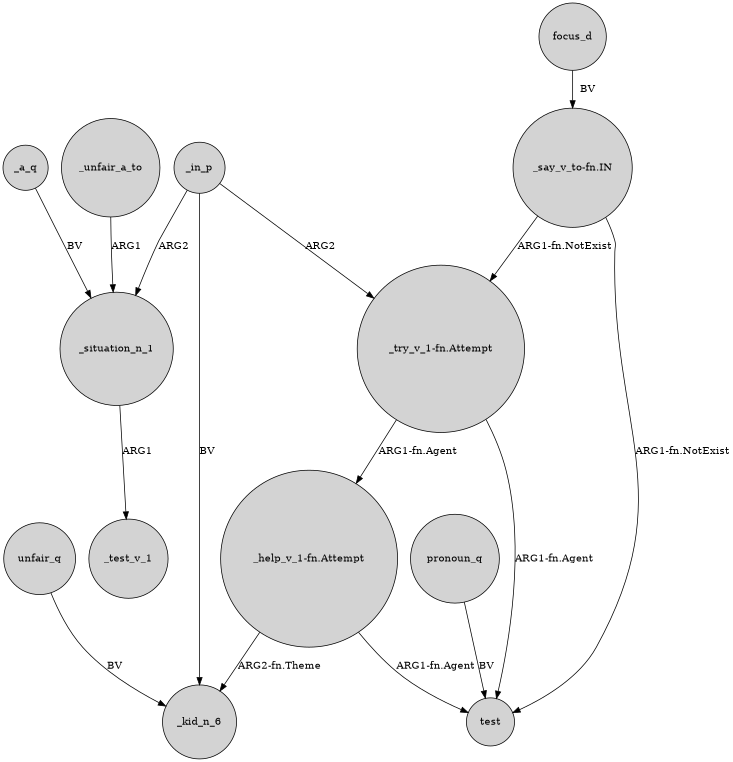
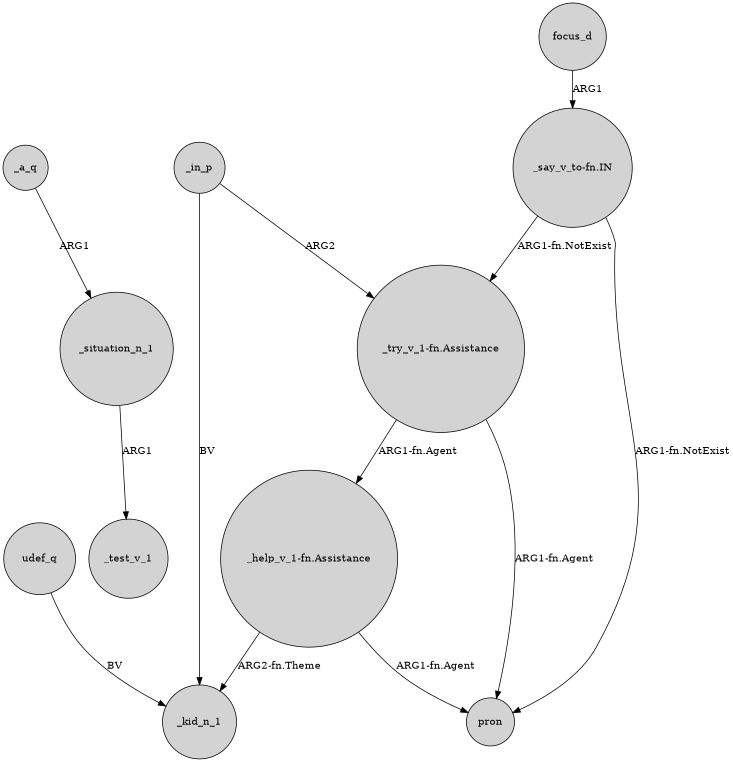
edge "focus_d" -> "_say_v_to-fn.IN": label "BV" -> "ARG1"
node "_unfair_a_to": removed
edge "_in_p" -> "_situation_n_1": removed, label "ARG2"
edge "_a_q" -> "_situation_n_1": label "BV" -> "ARG1"
node "_try_v_1-fn.Attempt": label "_try_v_1-fn.Attempt" -> "_try_v_1-fn.Assistance"
node "unfair_q": label "unfair_q" -> "udef_q"
node "_help_v_1-fn.Attempt": label "_help_v_1-fn.Attempt" -> "_help_v_1-fn.Assistance"
node "pronoun_q": removed
node "_kid_n_6": label "_kid_n_6" -> "_kid_n_1"
node "test": label "test" -> "pron"
